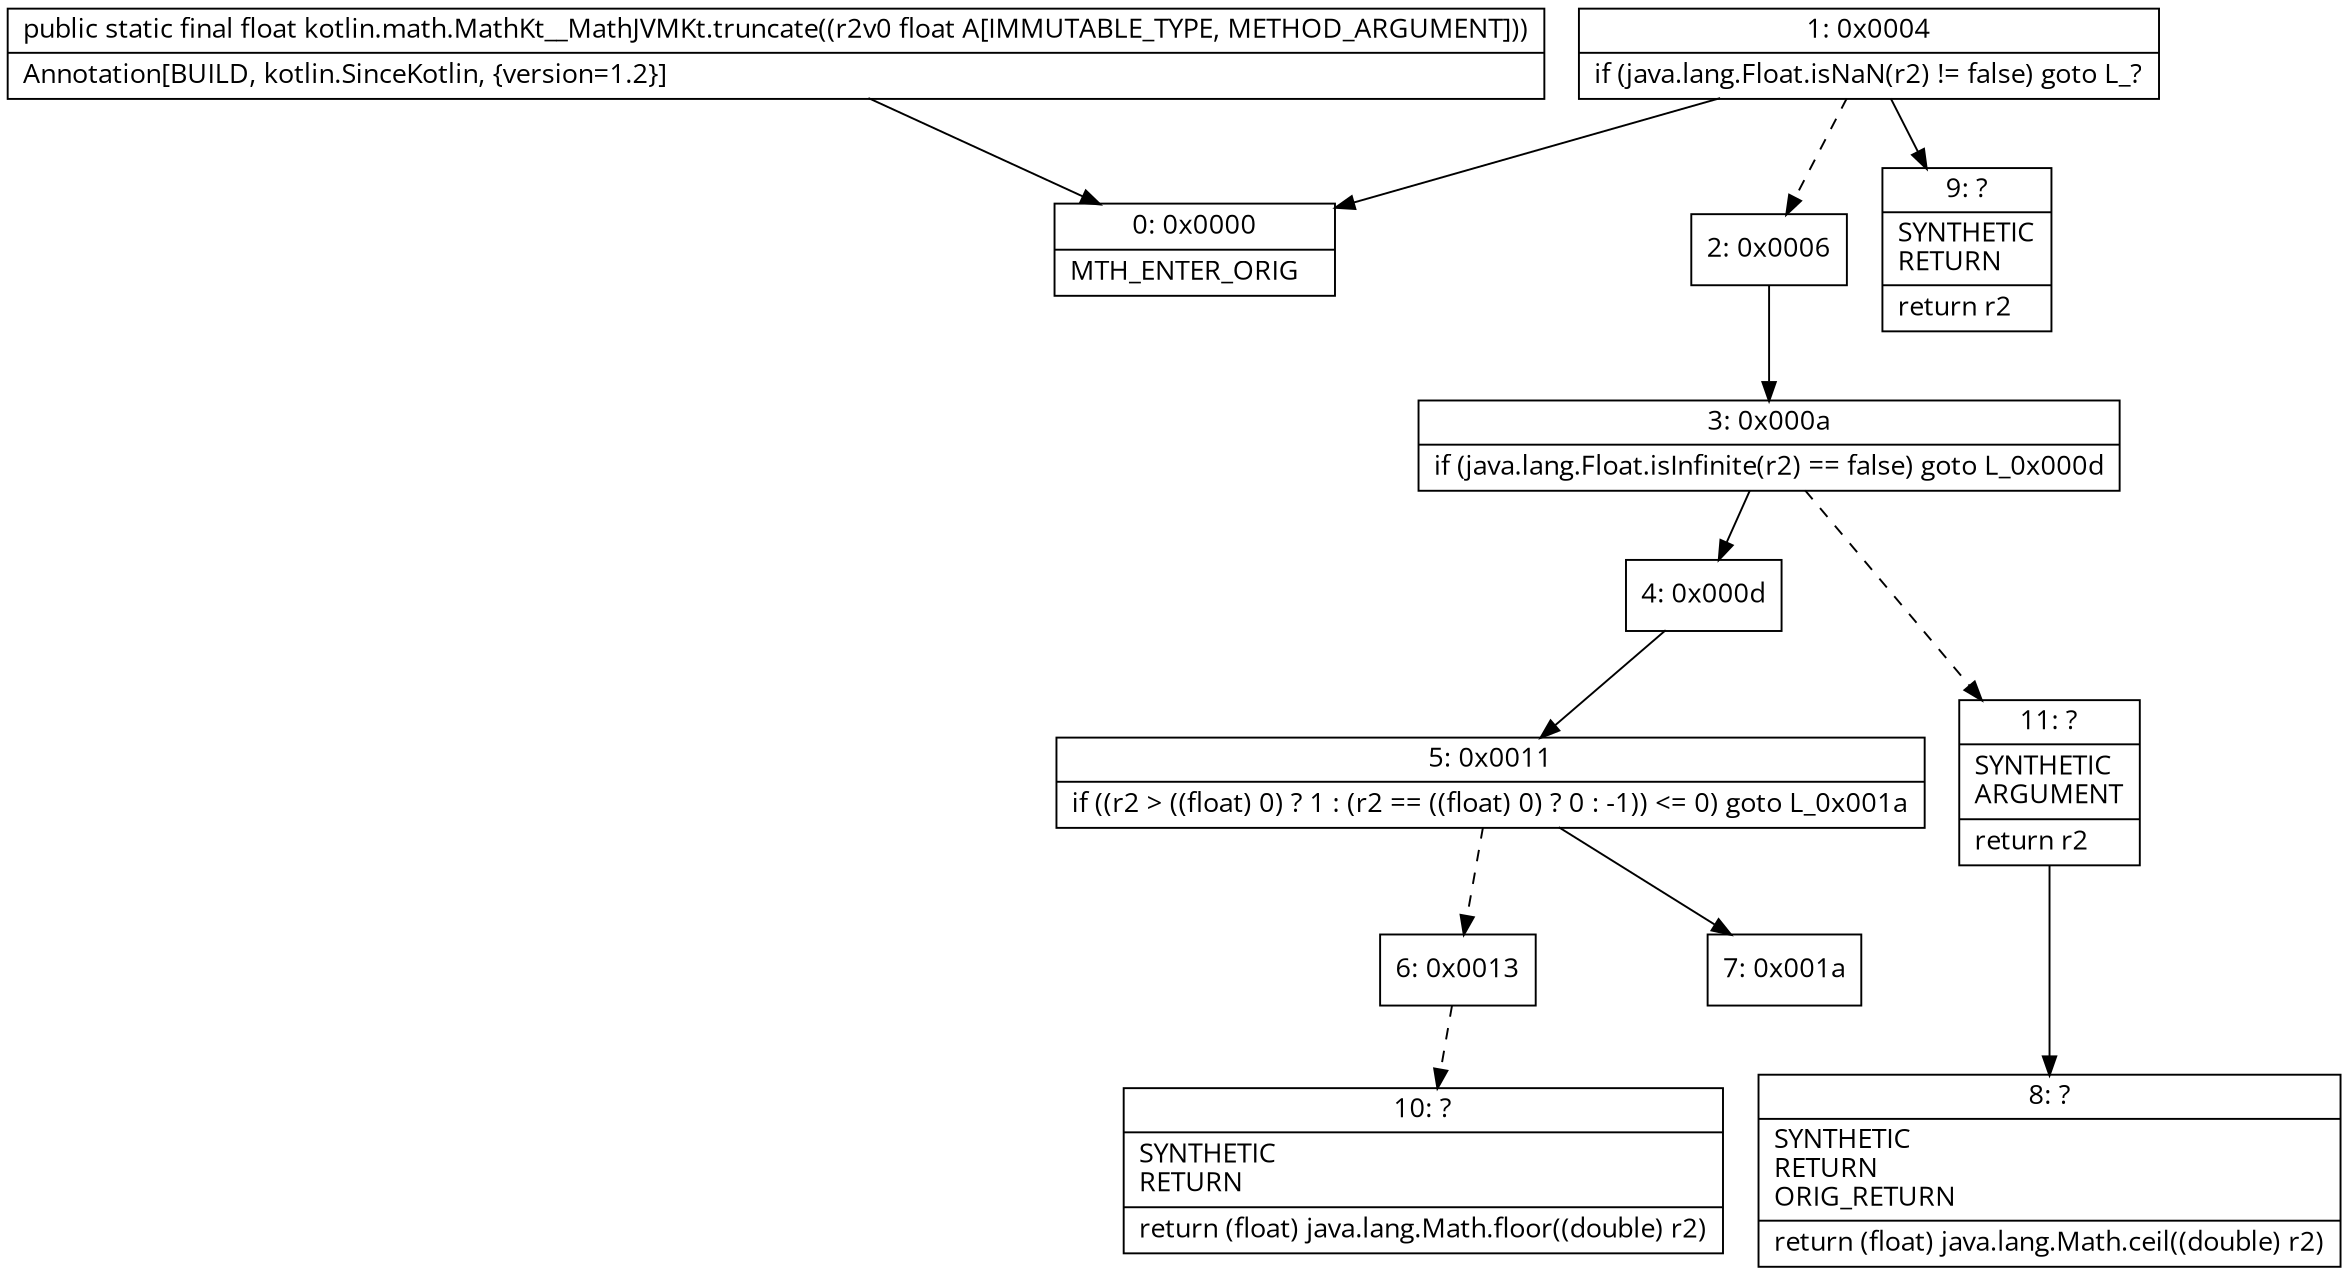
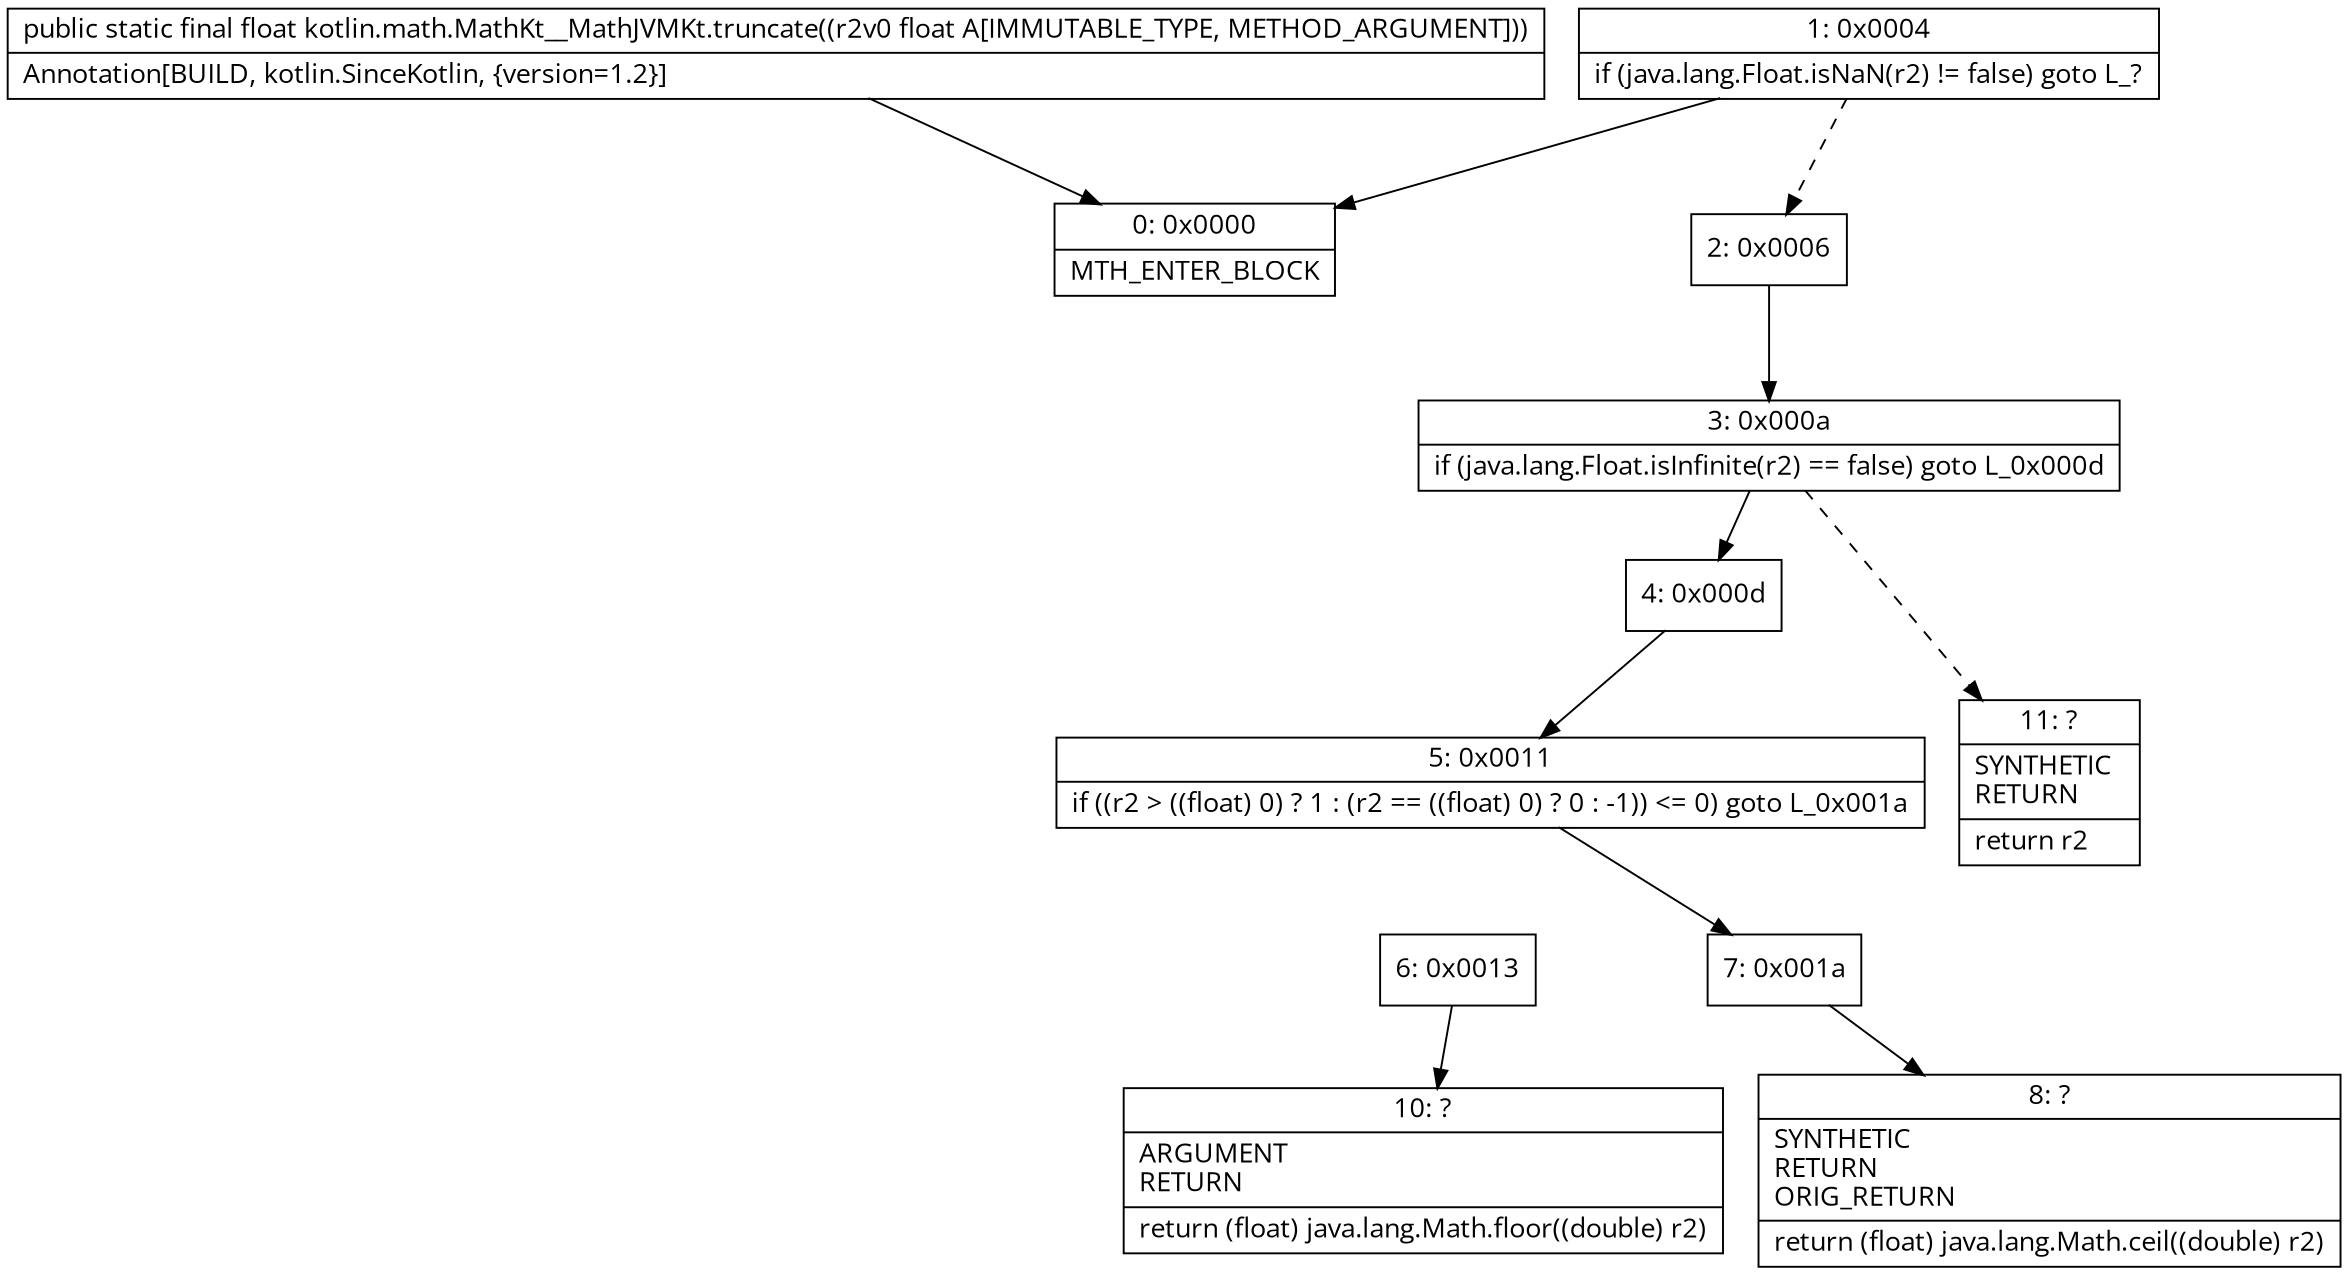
node "9: ?": removed
node "0: 0x0000": text "MTH_ENTER_ORIG" -> "MTH_ENTER_BLOCK"
node "11: ?": text "ARGUMENT" -> "RETURN"
edge "5: 0x0011" -> "6: 0x0013": removed
edge "11: ?" -> "8: ?": now "7: 0x001a" -> "8: ?"
edge "6: 0x0013" -> "10: ?": style dashed -> solid
node "10: ?": text "SYNTHETIC" -> "ARGUMENT"
